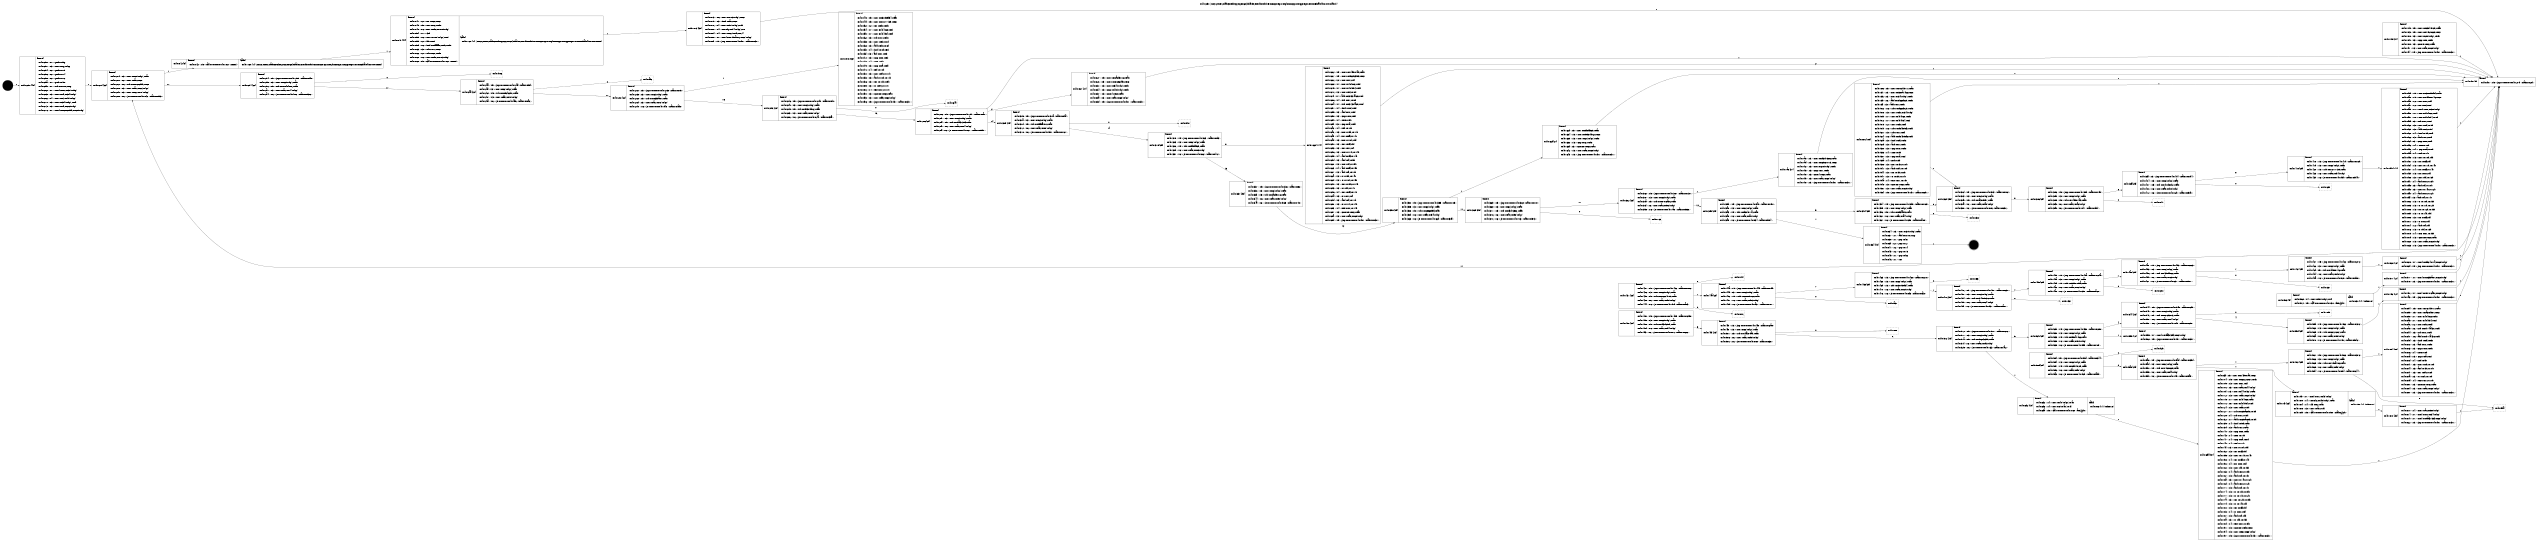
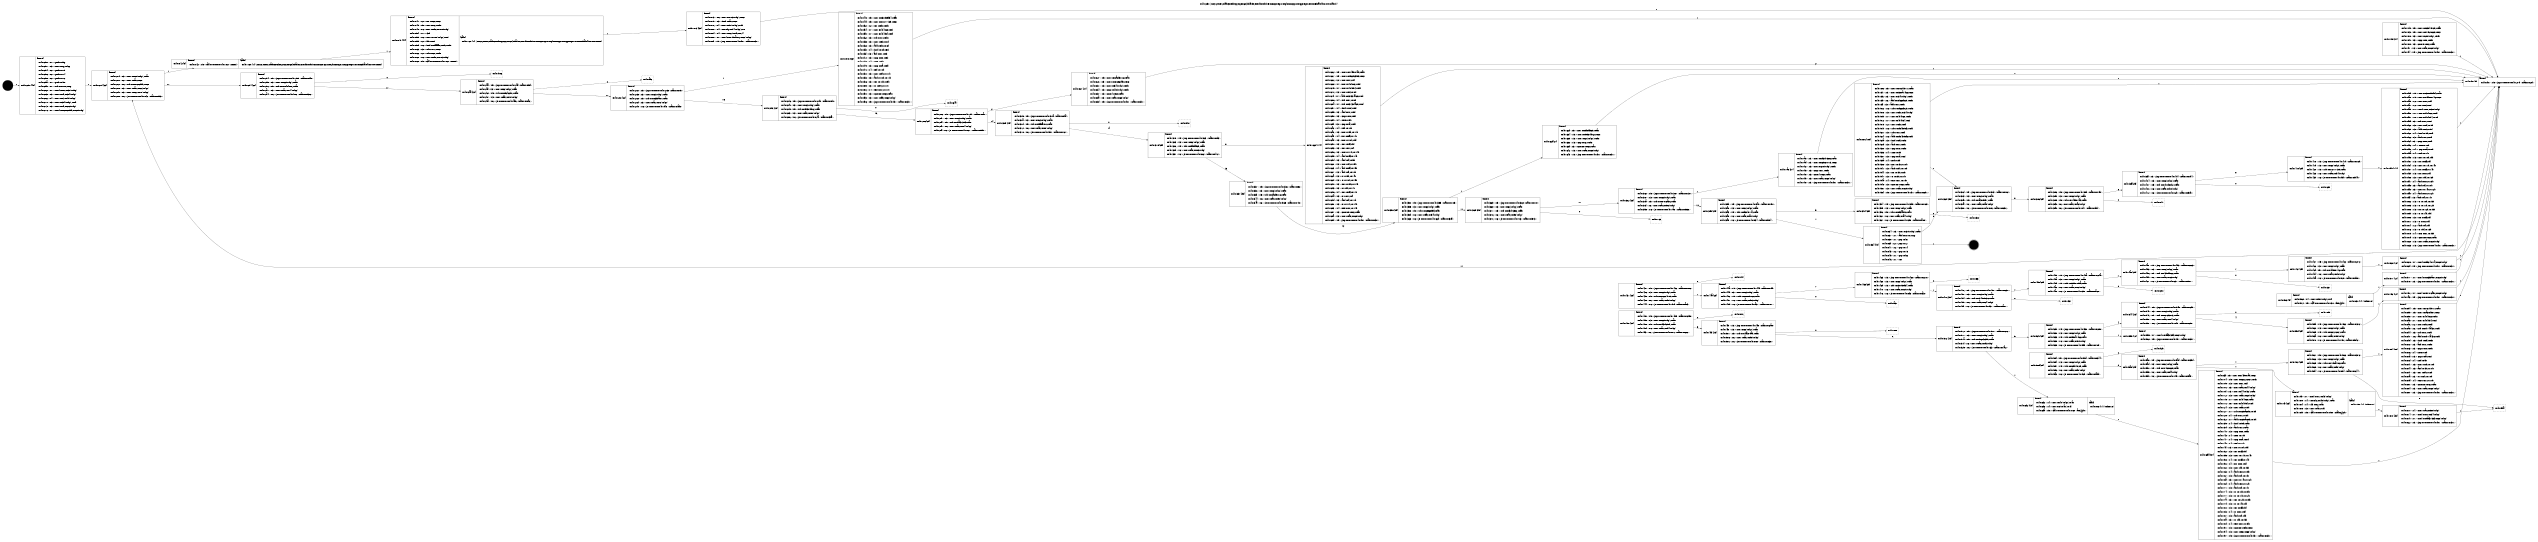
edge "0x4012ec [25]" -> "0x401f01 [5]": now "0x401d48 [83]" -> "0x401f01 [5]"
edge "0x4013b4 [25]" -> "0x4013cd [25]": now "0x401e34 [19]" -> "0x4013cd [25]"
edge "0x401431 [25]" -> "0x401e7c": now "0x4014e0 [25]" -> "0x401e7c"
